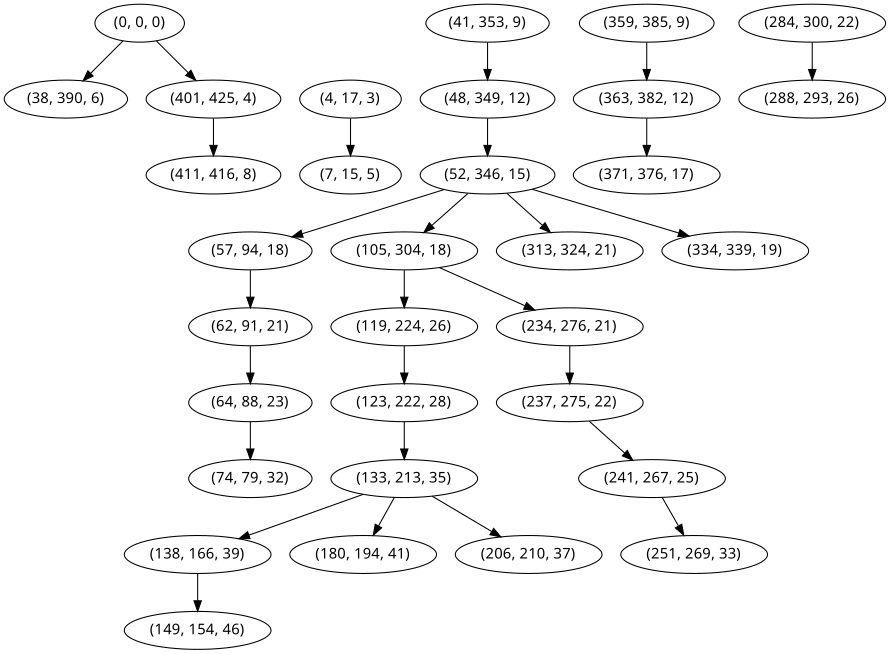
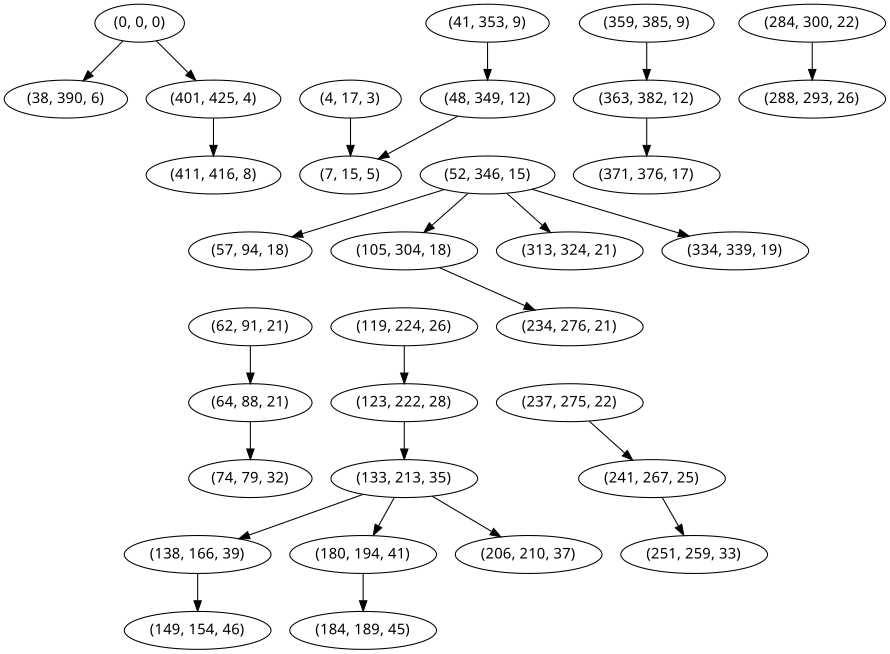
edge "(48, 349, 12)" -> "(52, 346, 15)": now "(48, 349, 12)" -> "(7, 15, 5)"
edge "(57, 94, 18)" -> "(62, 91, 21)": removed
edge "(105, 304, 18)" -> "(119, 224, 26)": removed
edge "(234, 276, 21)" -> "(237, 275, 22)": removed
node "(64, 88, 23)": label "(64, 88, 23)" -> "(64, 88, 21)"
node "(251, 269, 33)": label "(251, 269, 33)" -> "(251, 259, 33)"
node "(184, 189, 45)": added
